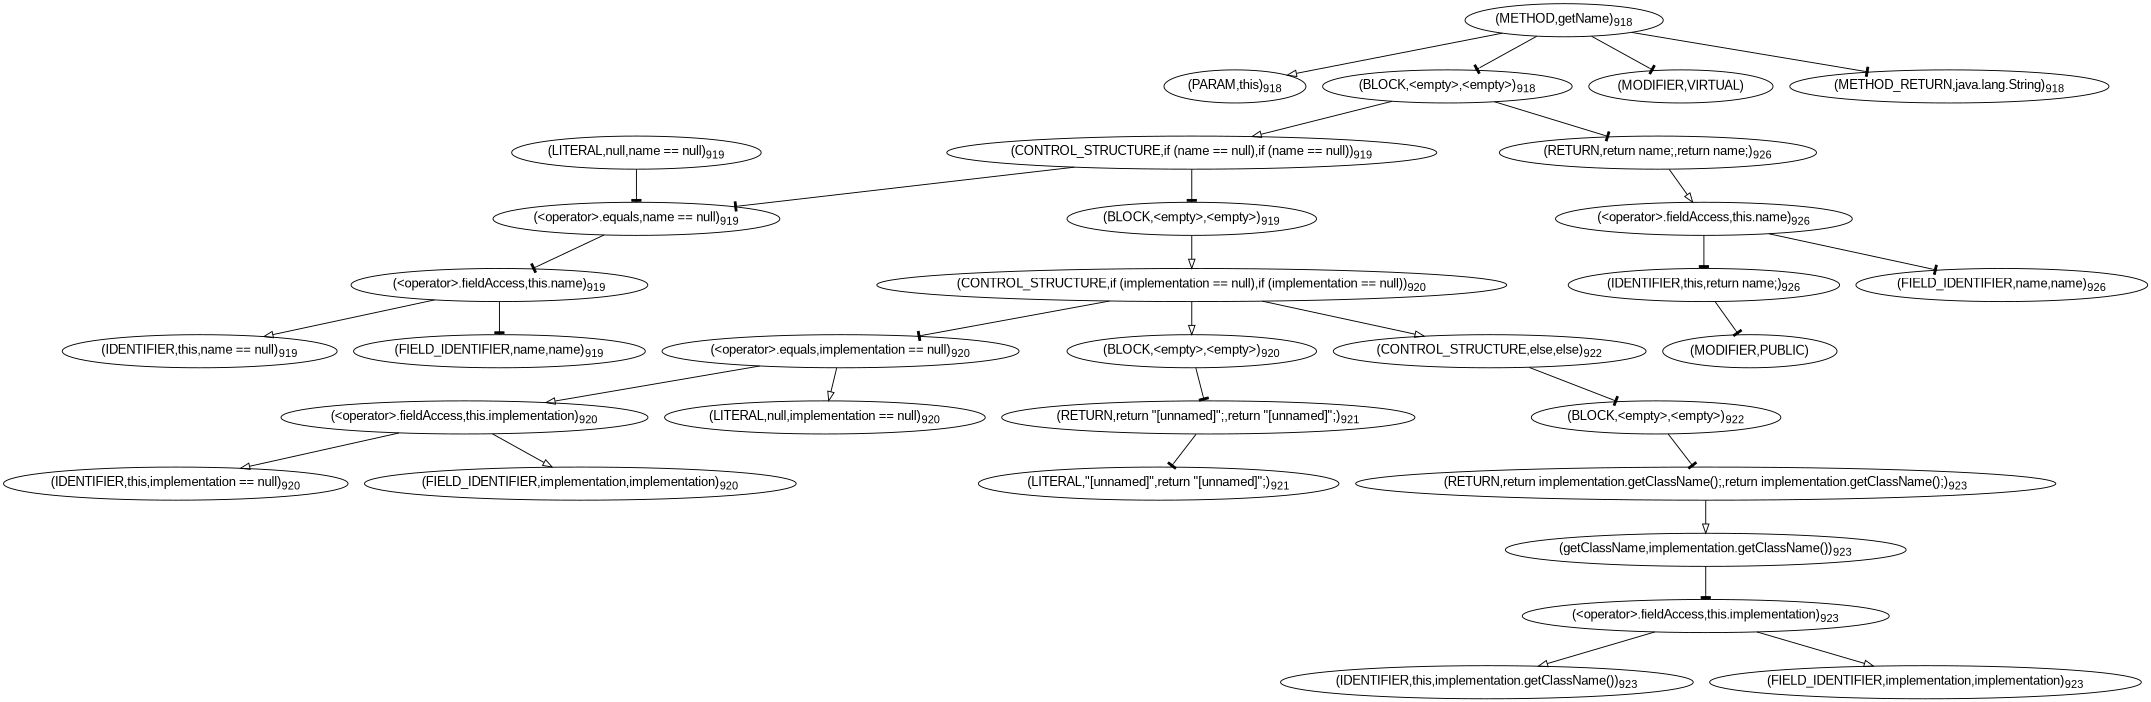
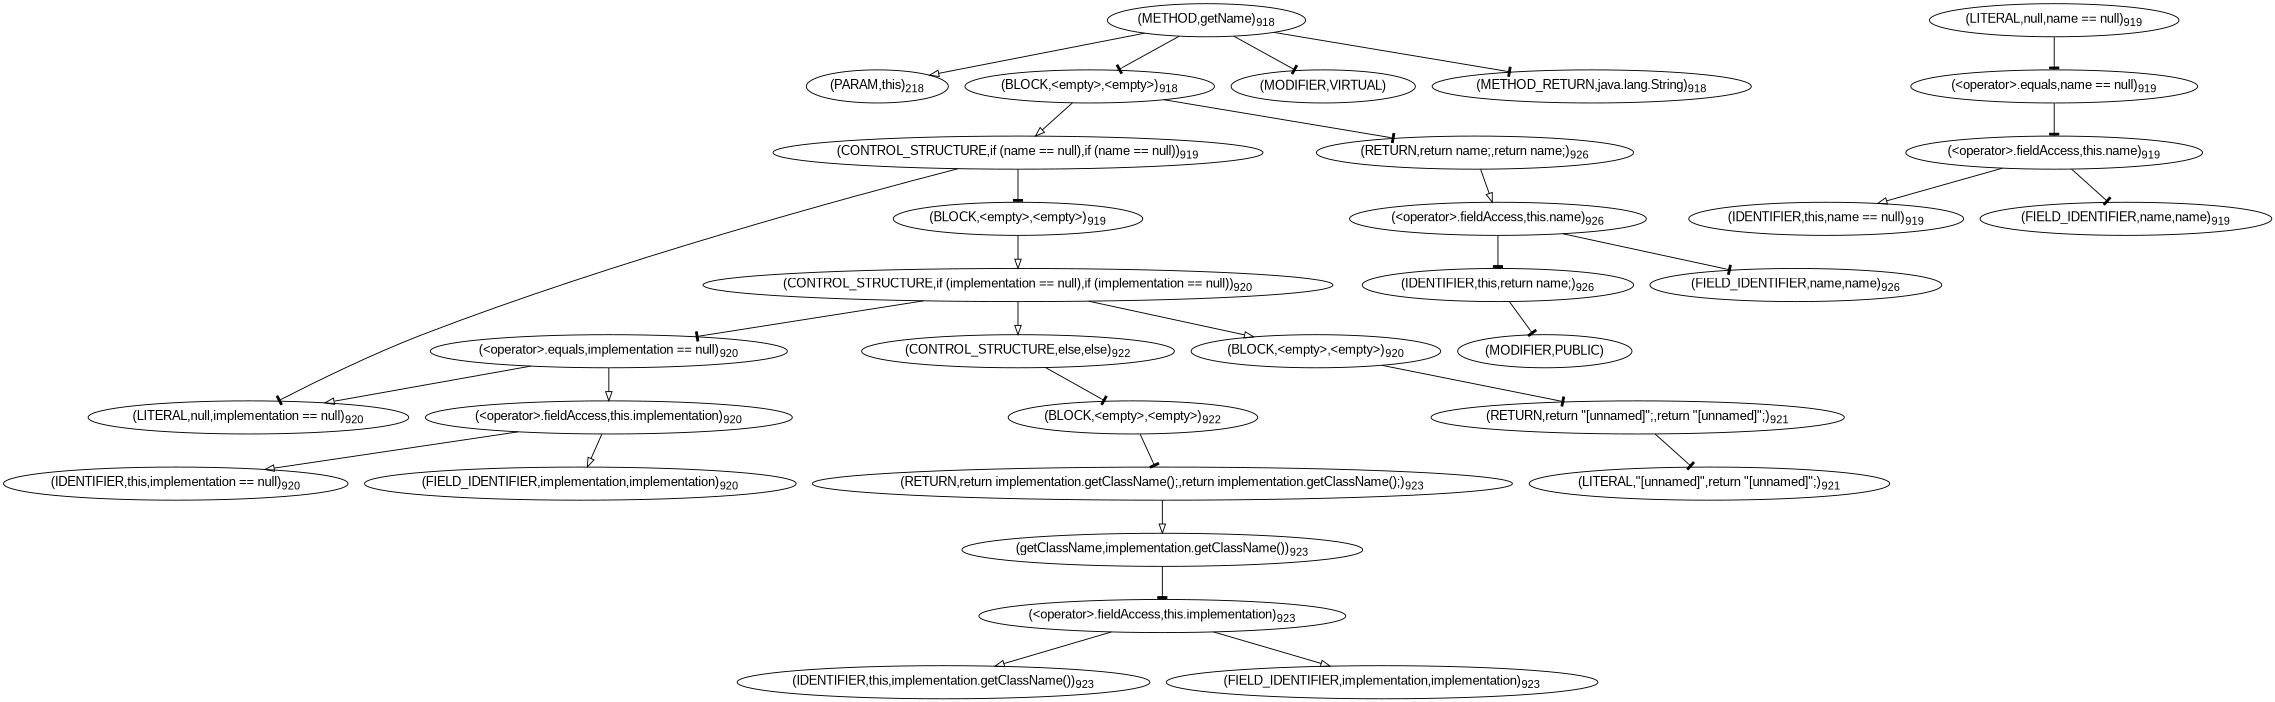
node "(PARAM,this)": text "918" -> "218"
edge "(CONTROL_STRUCTURE,if (name == null),if (name == null))" -> "(<operator>.equals,name == null)": now "(CONTROL_STRUCTURE,if (name == null),if (name == null))" -> "(LITERAL,null,implementation == null)"
